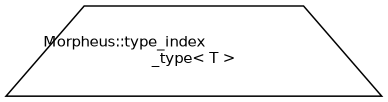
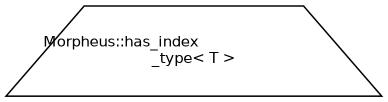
node "Morpheus::type_index _type< T >": label "Morpheus::type_index _type< T >" -> "Morpheus::has_index _type< T >"
